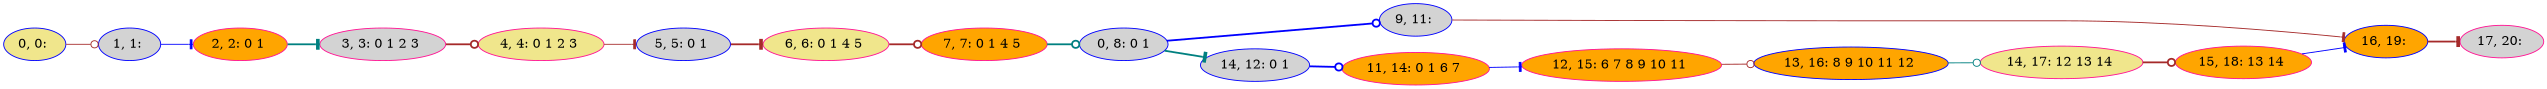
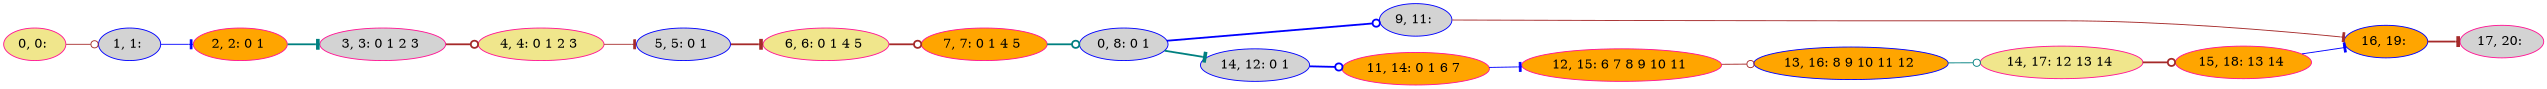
node "0, 0:": color blue -> deeppink
